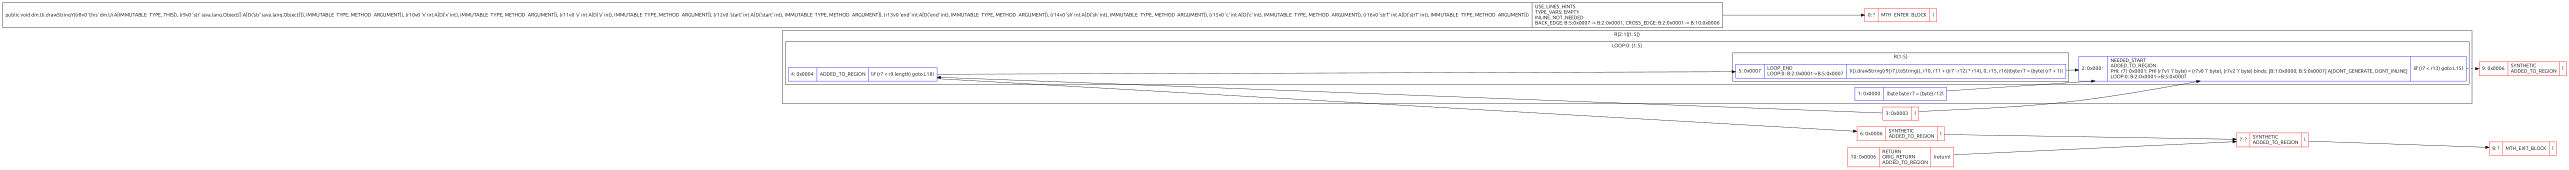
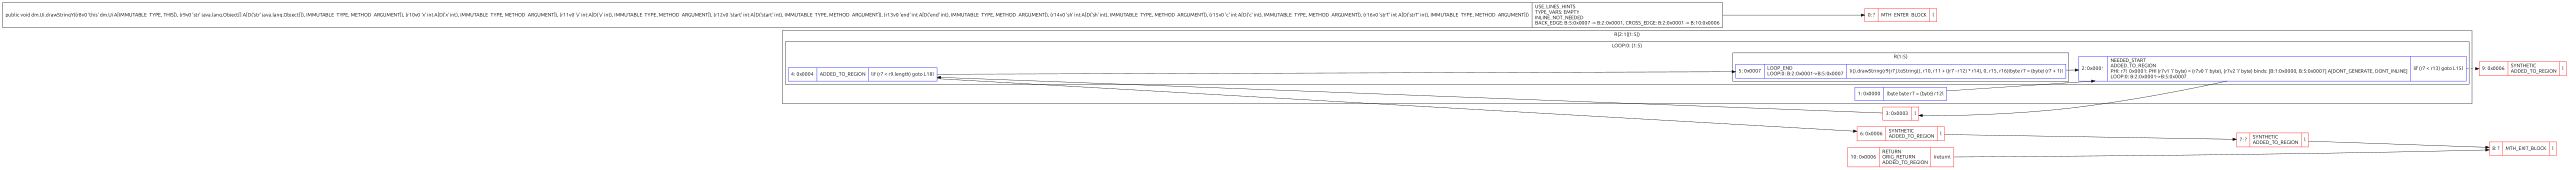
edge "3: 0x0003" -> "2: 0x0001": reversed
edge "10: 0x0006" -> "7: ?": now "10: 0x0006" -> "8: ?"
